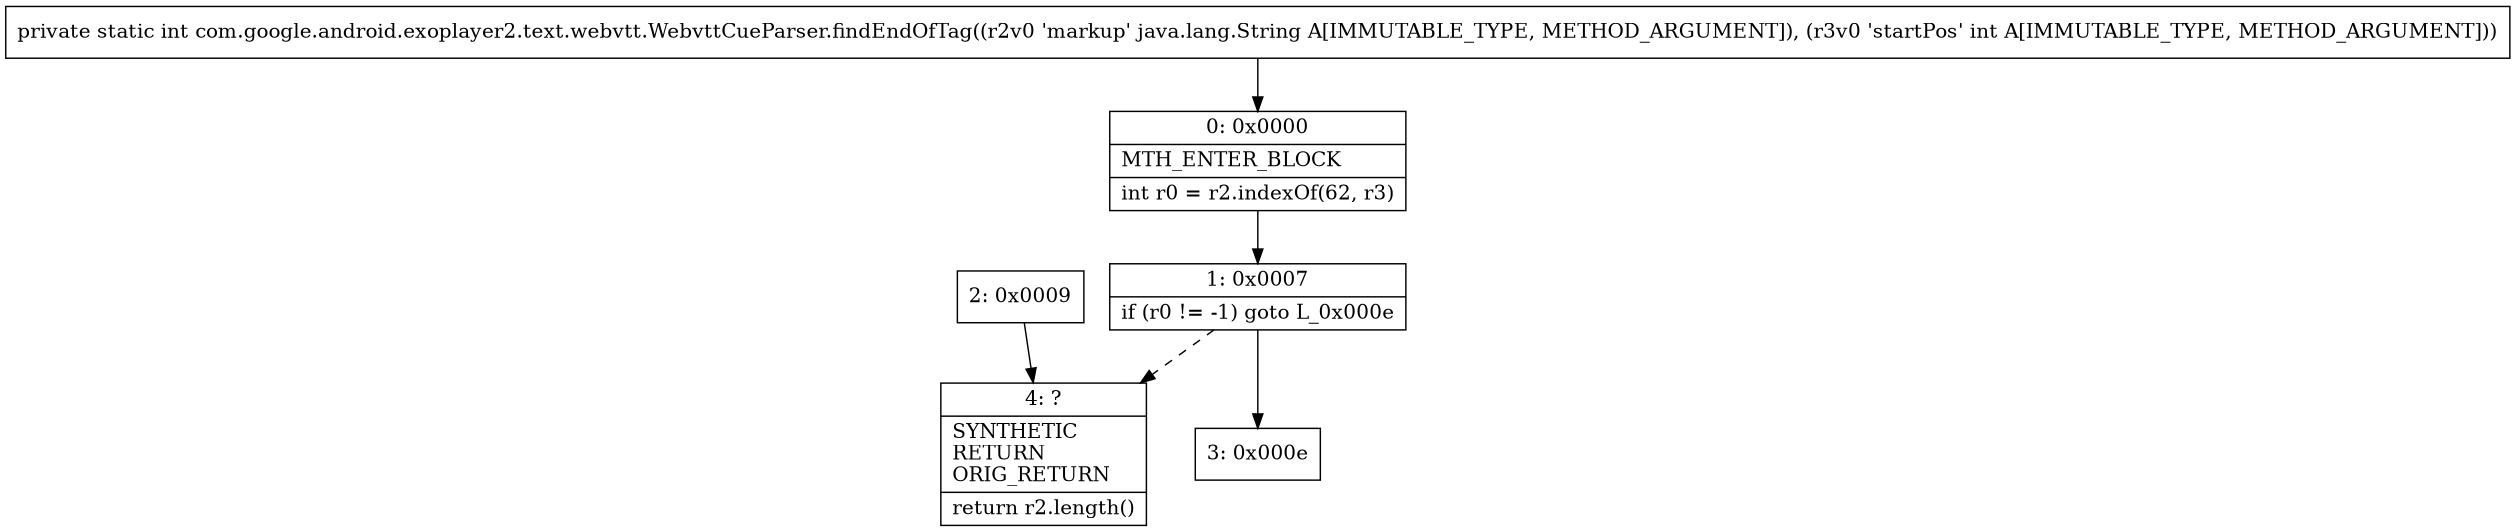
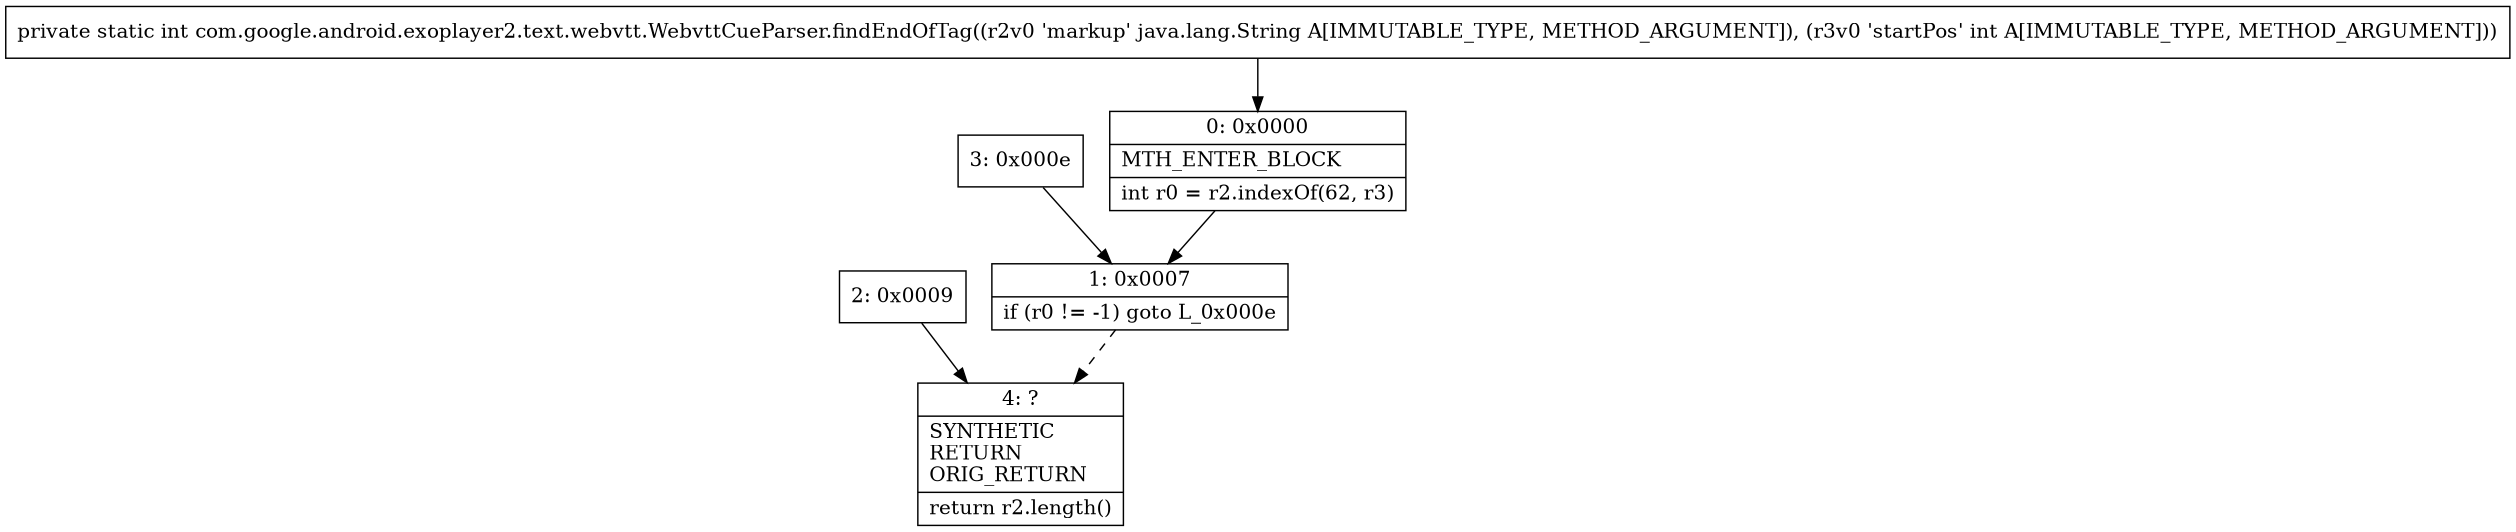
edge "1: 0x0007" -> "3: 0x000e": reversed
